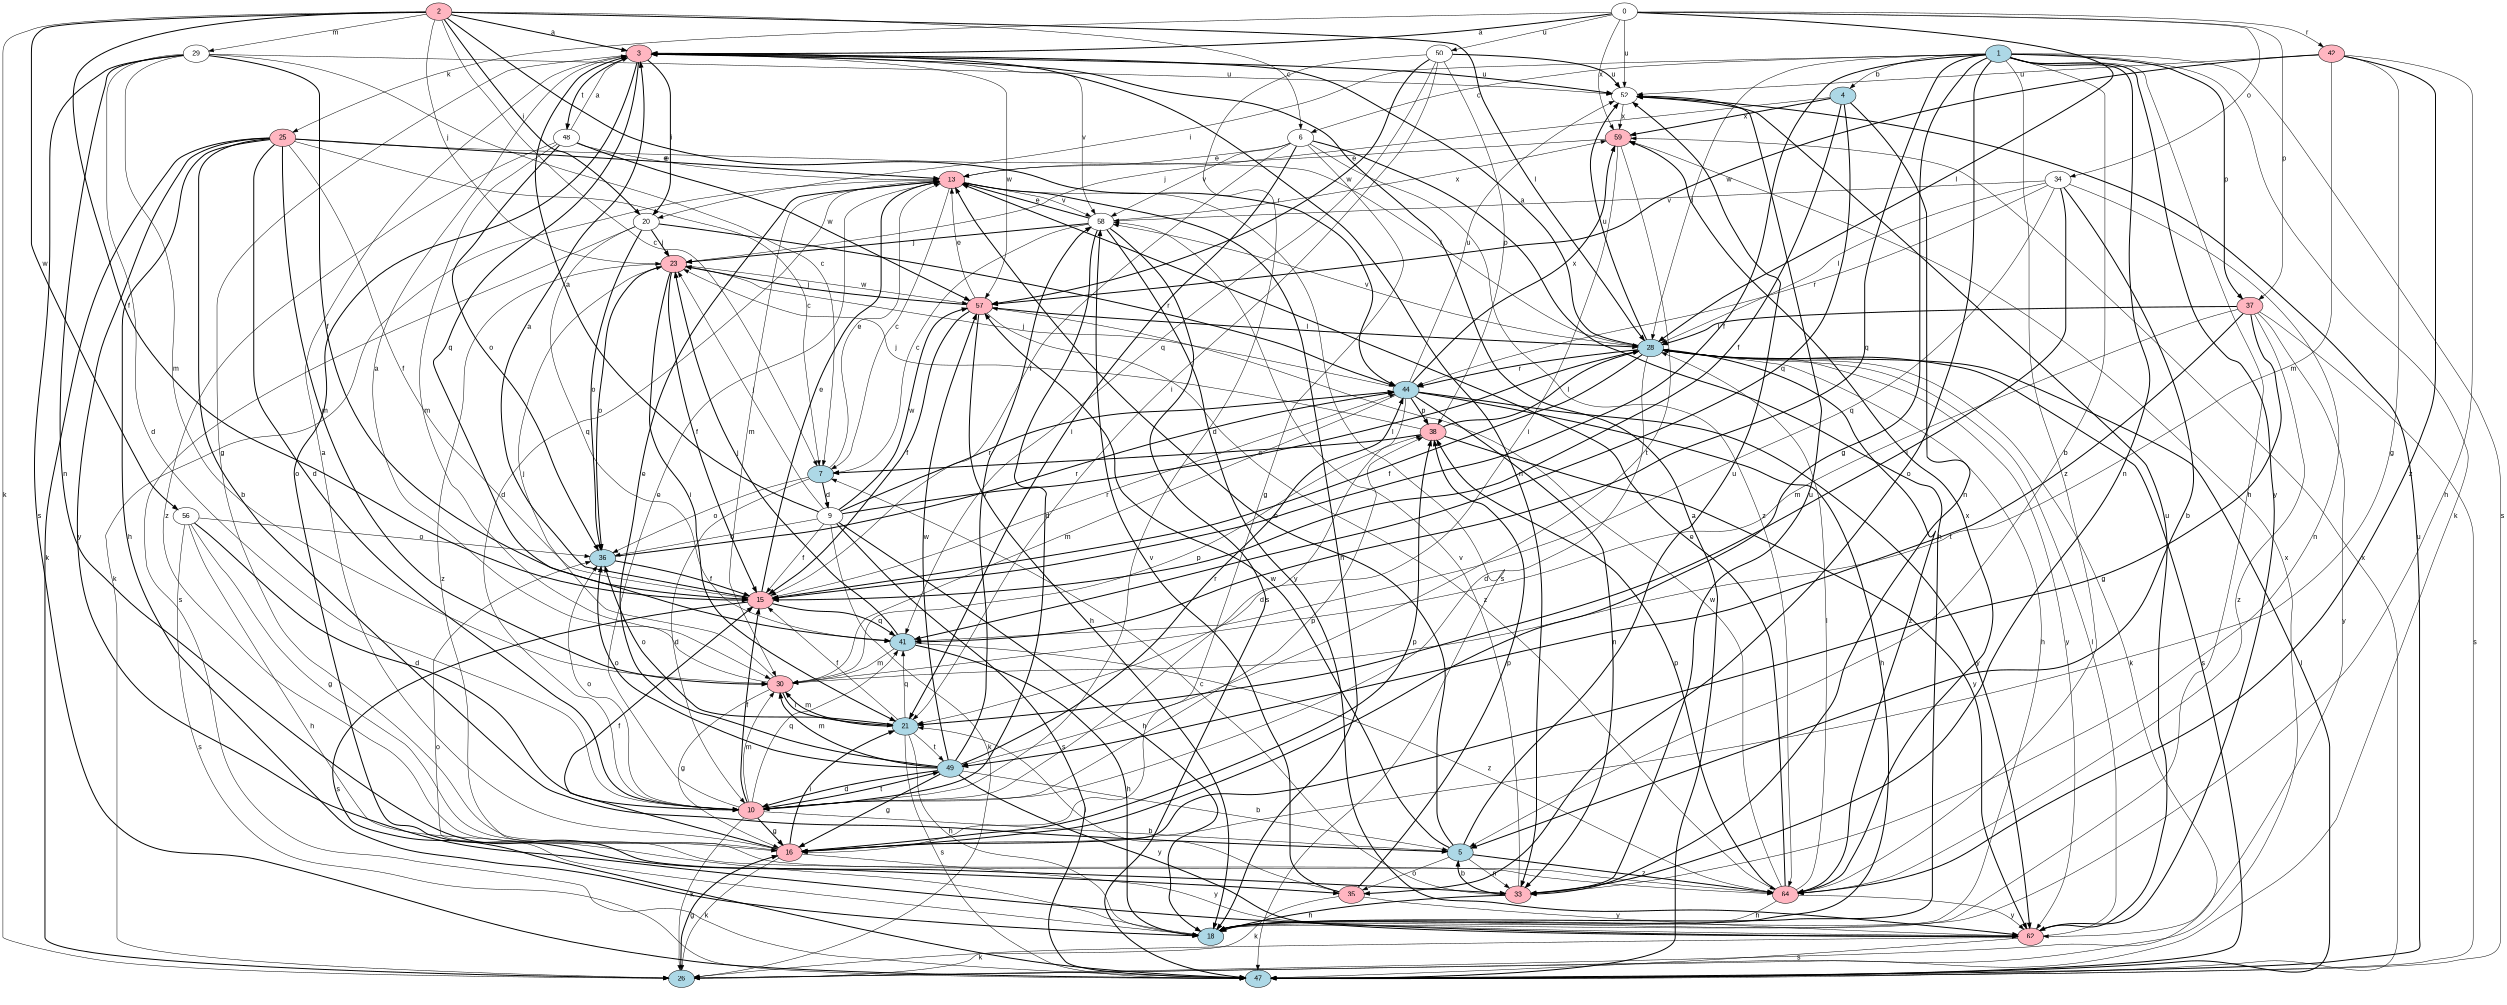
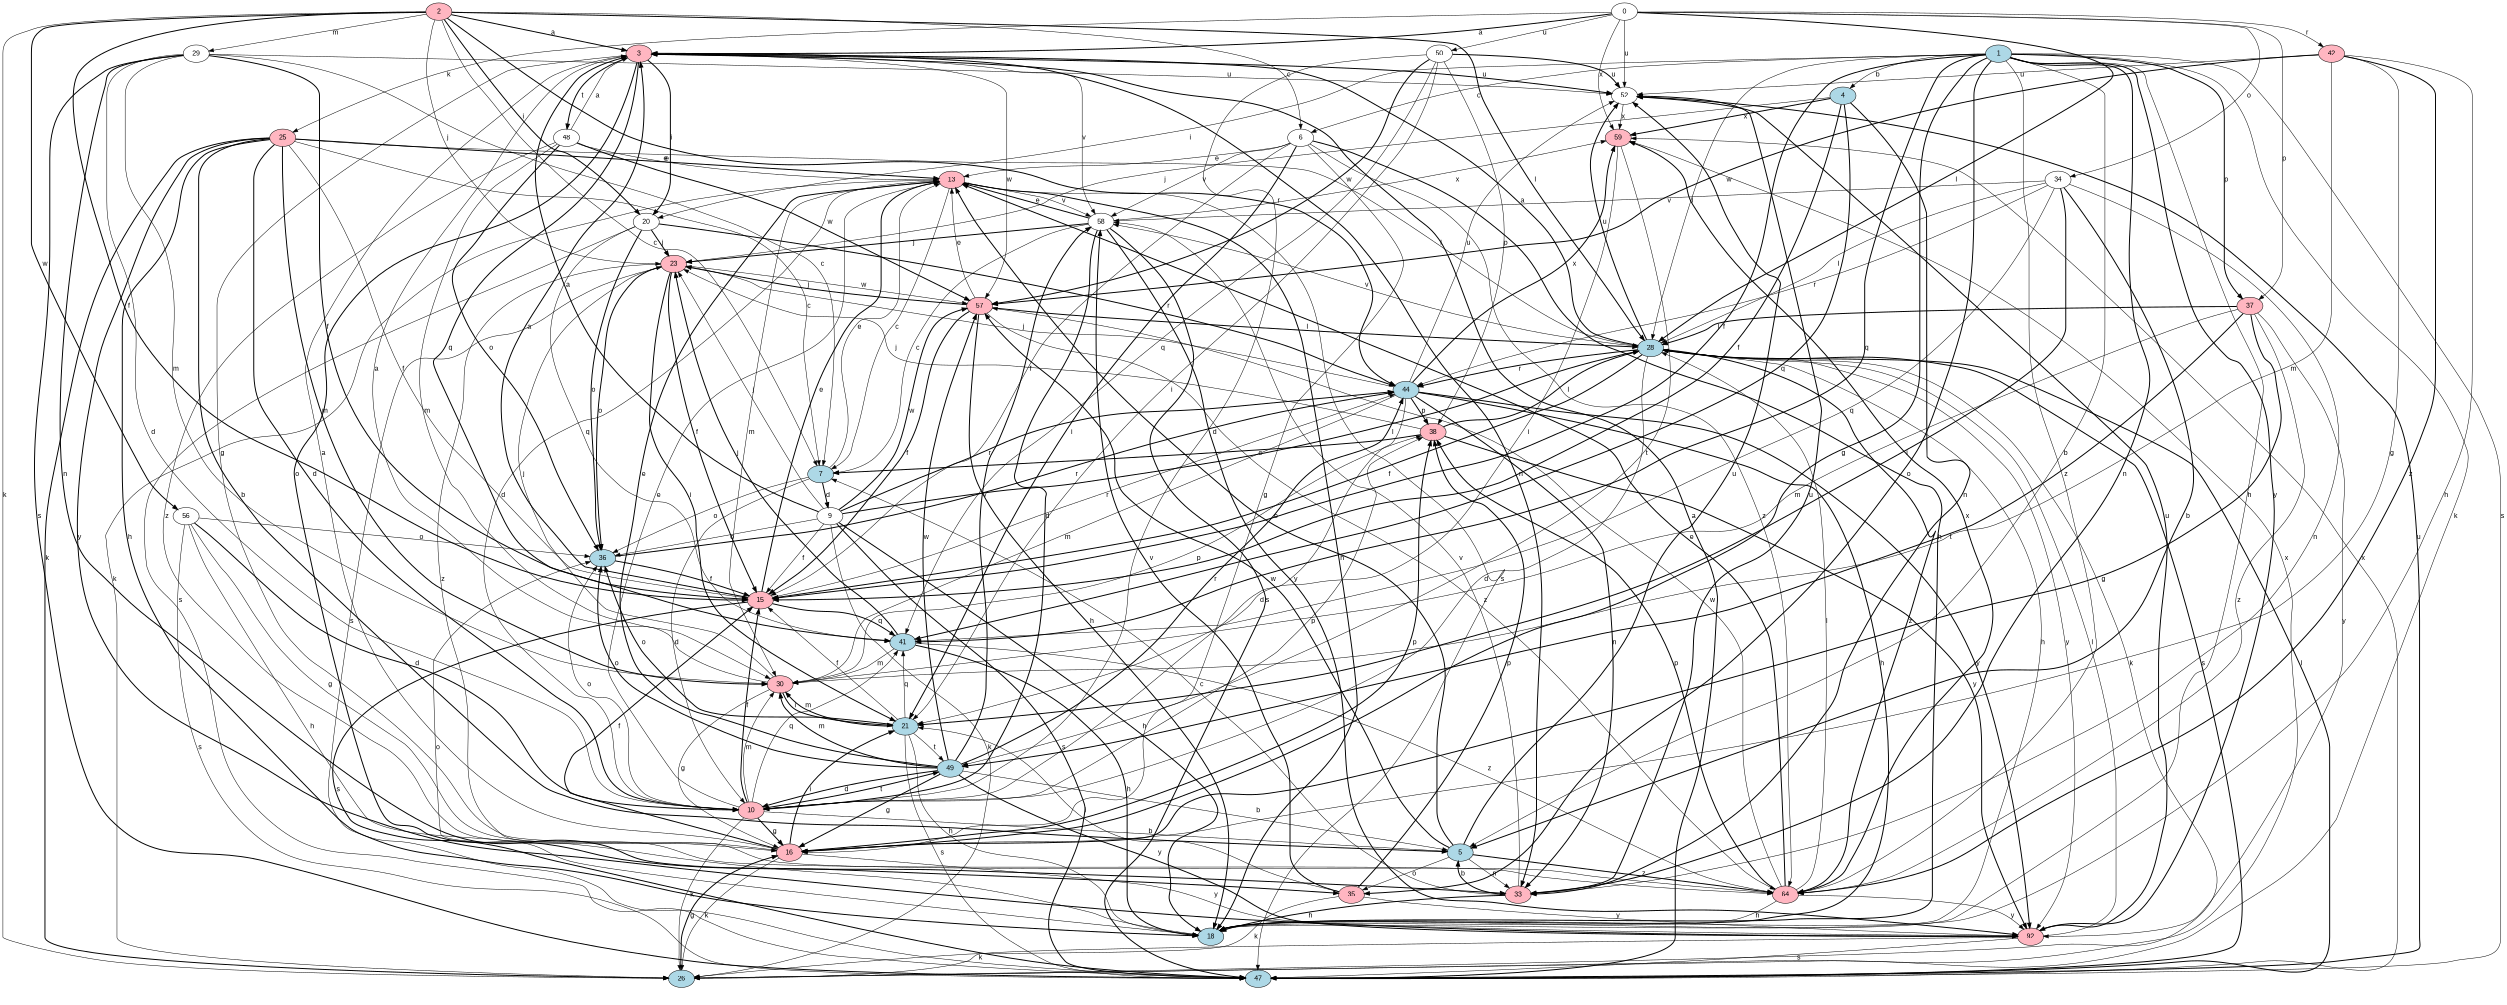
edge "59" -> "13": removed, label "e"
node "62": label "62" -> "92"
edge "37" -> "47": now "23" -> "47"
